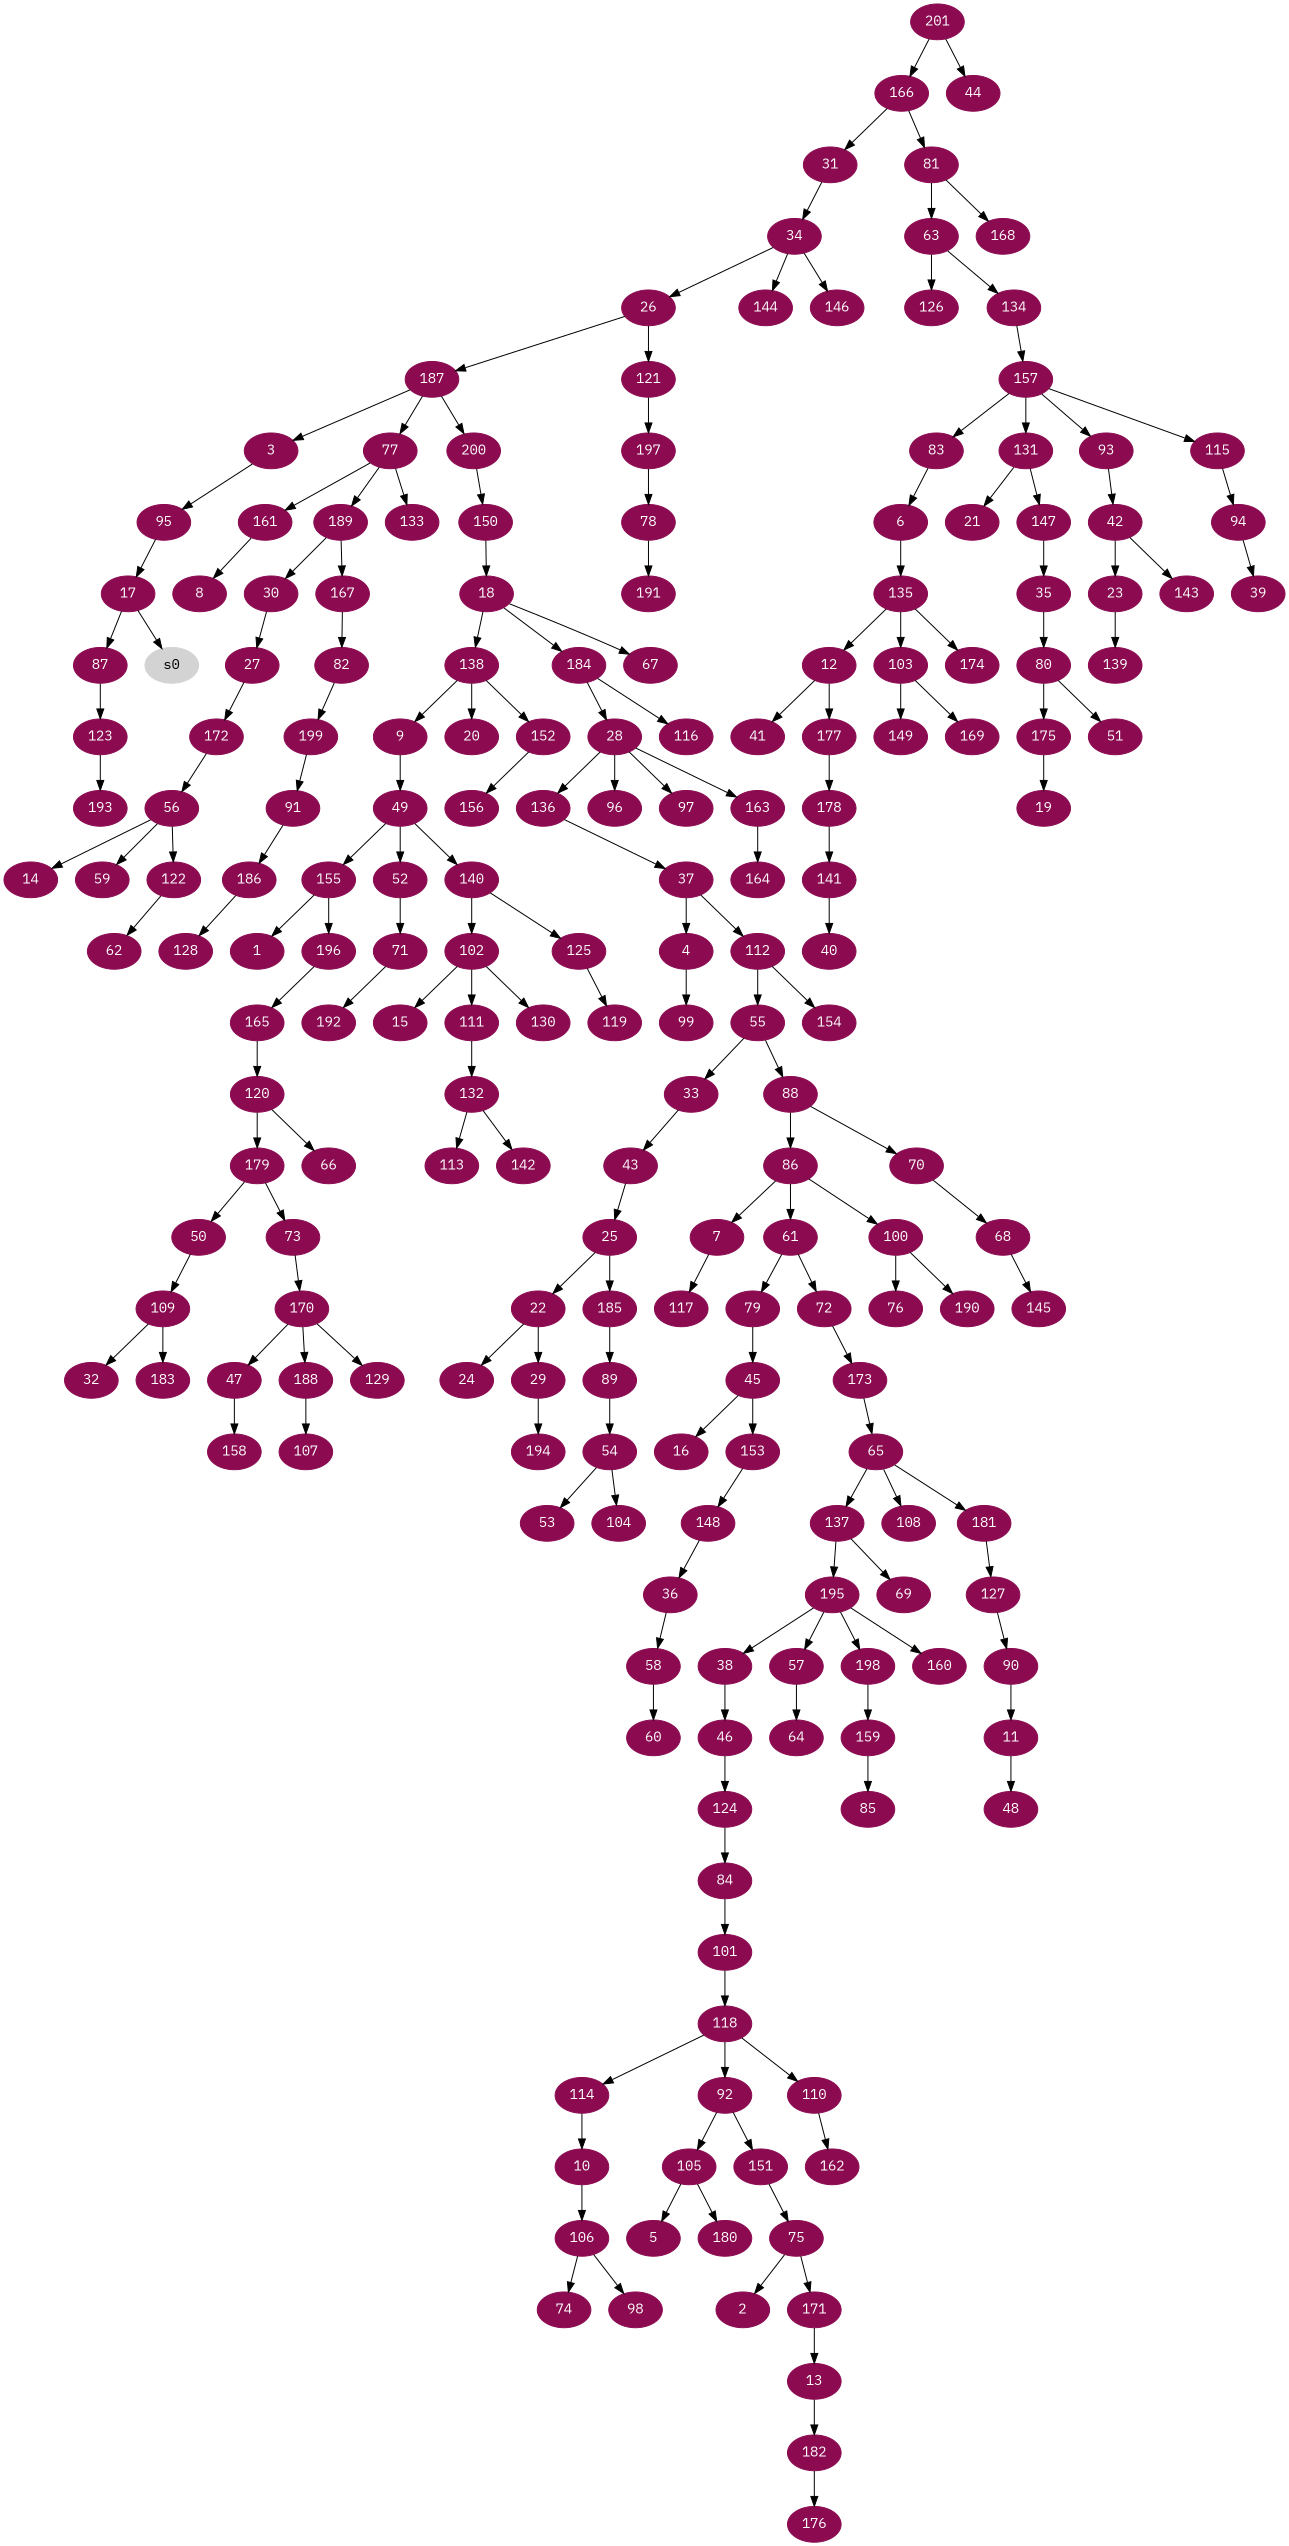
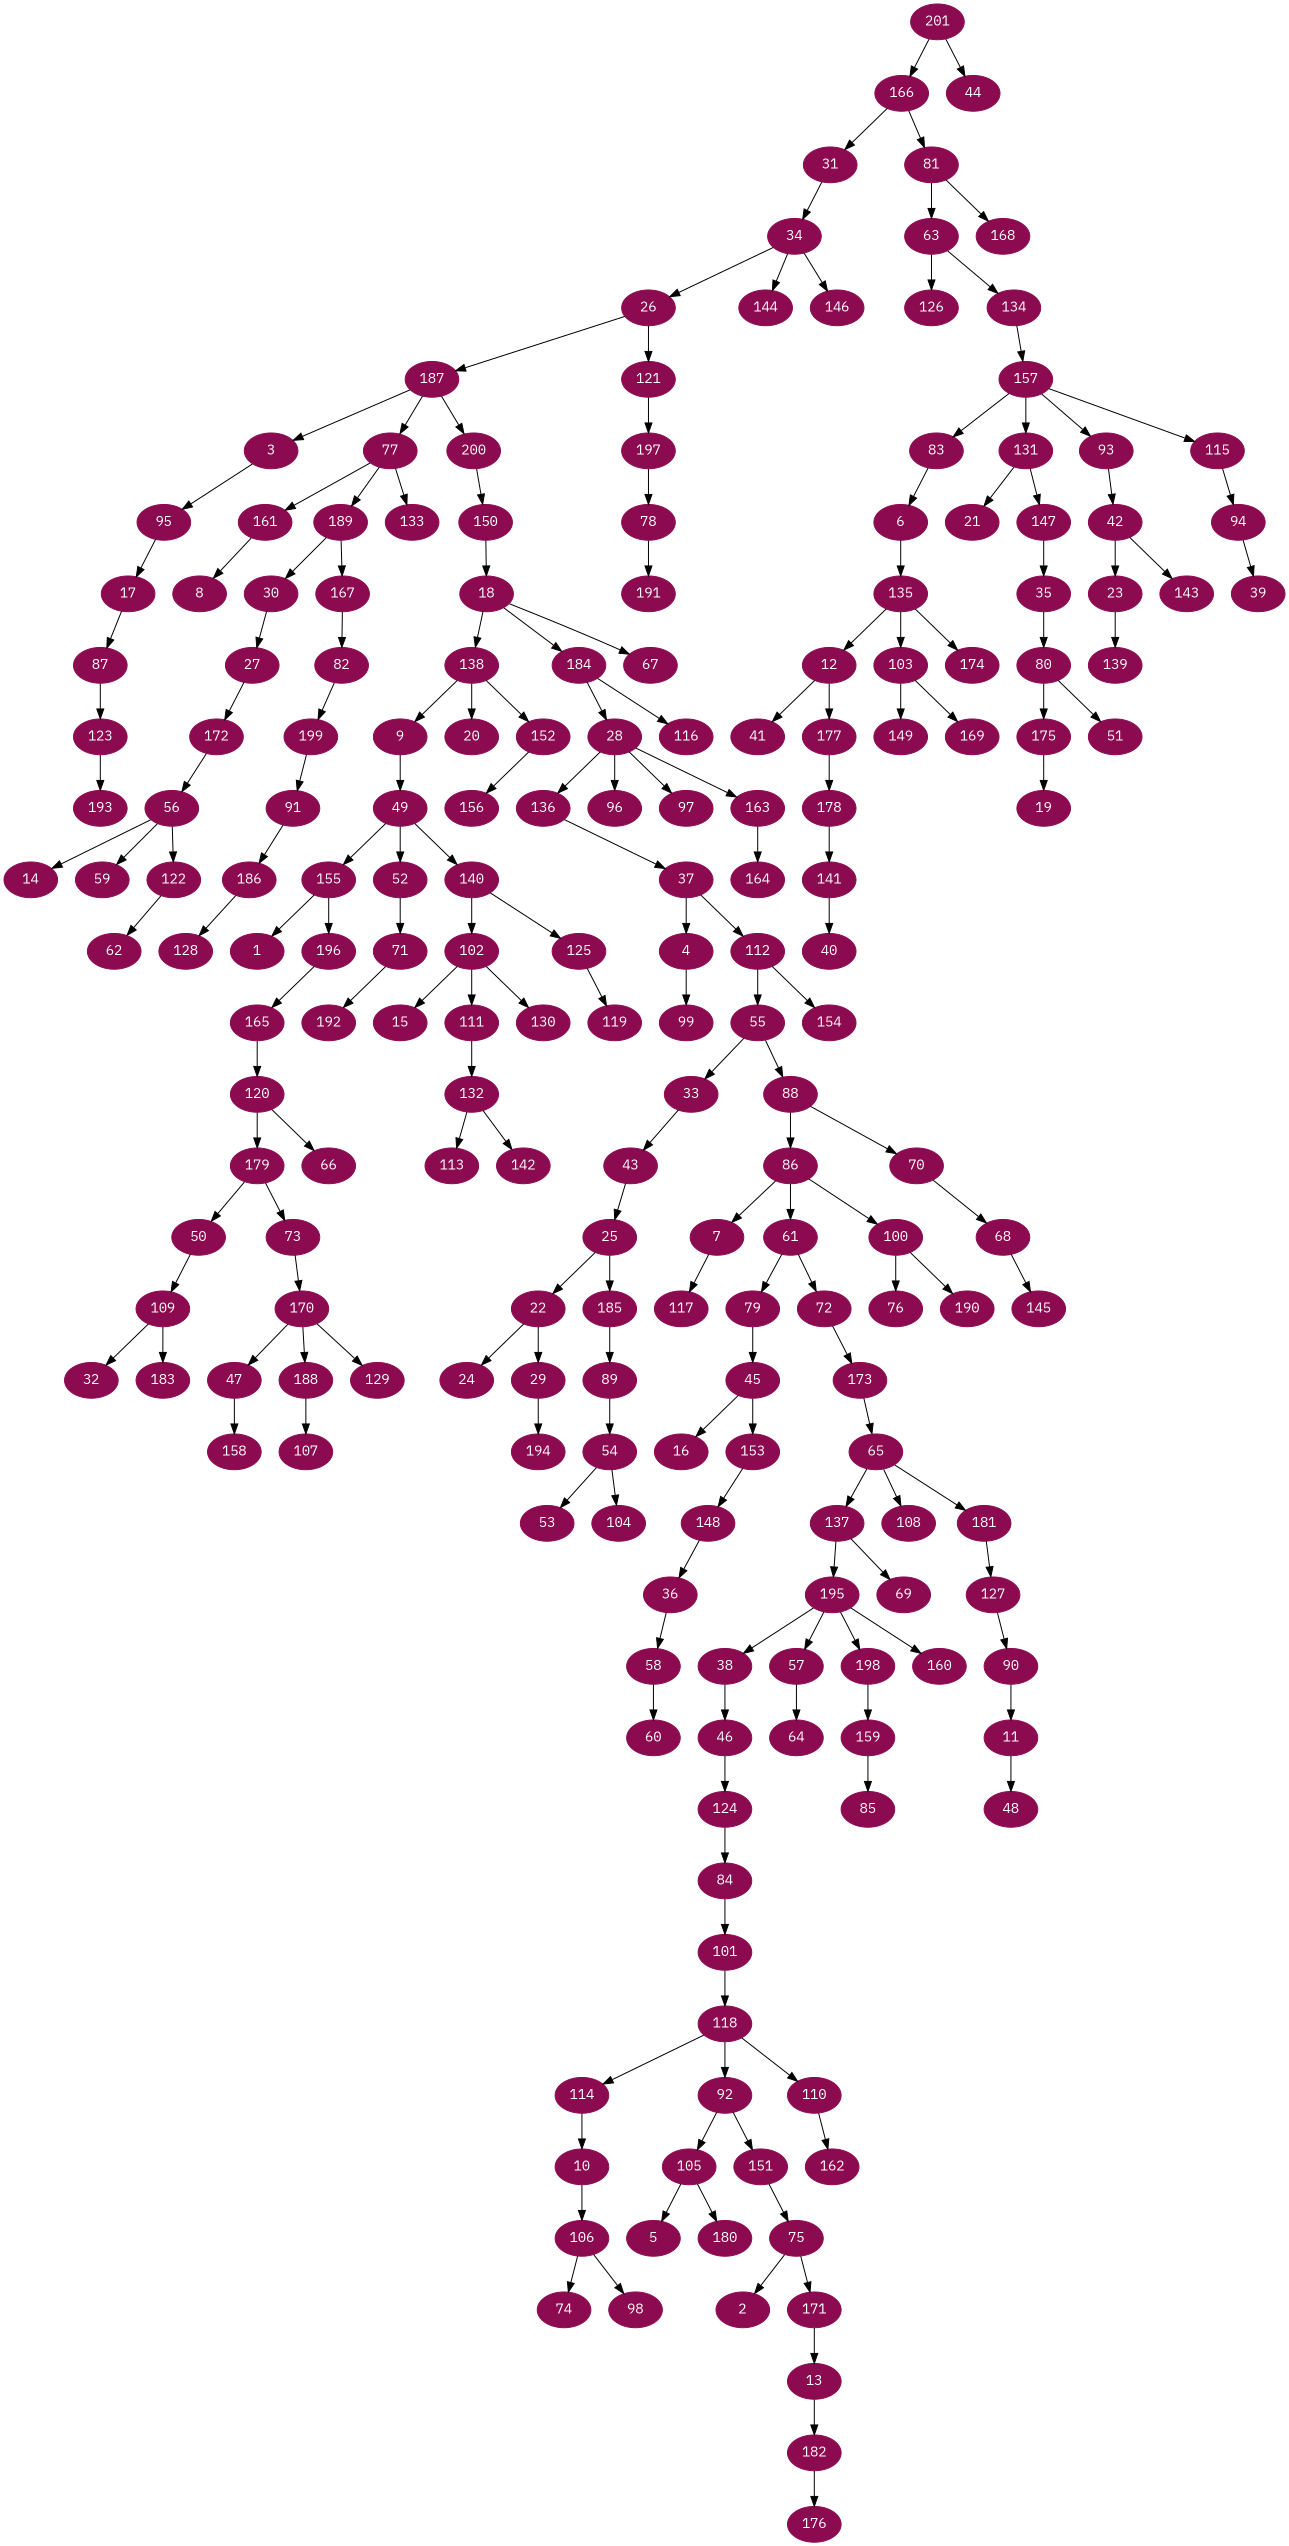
node "s0": removed
